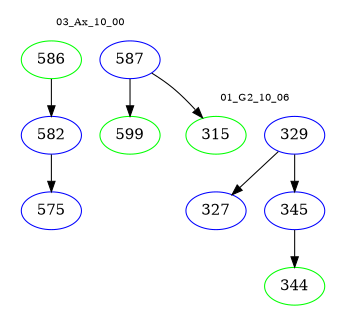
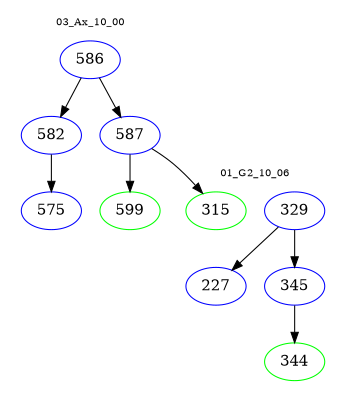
node "586": color green -> blue
edge "586" -> "587": added
node "327": label "327" -> "227"
